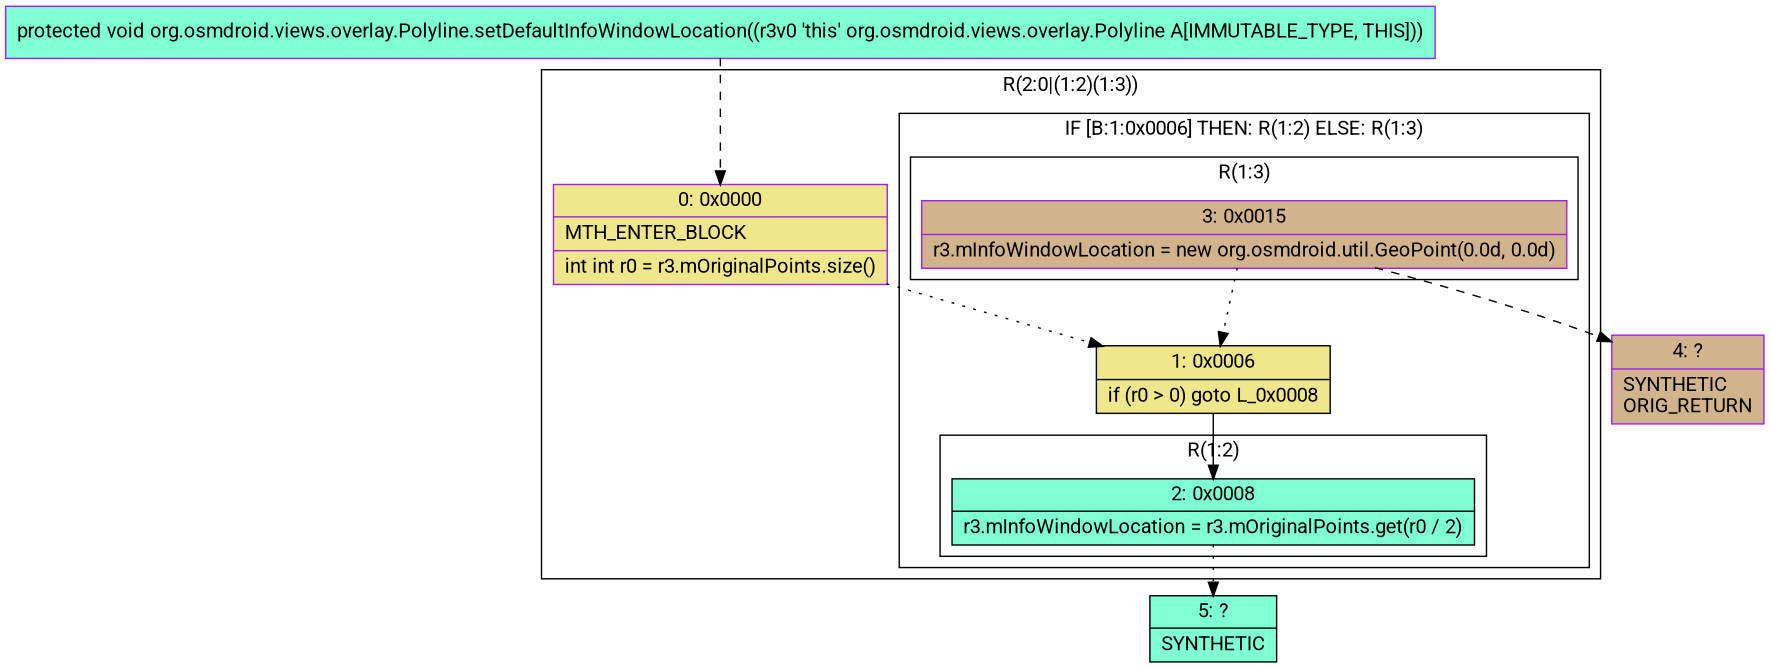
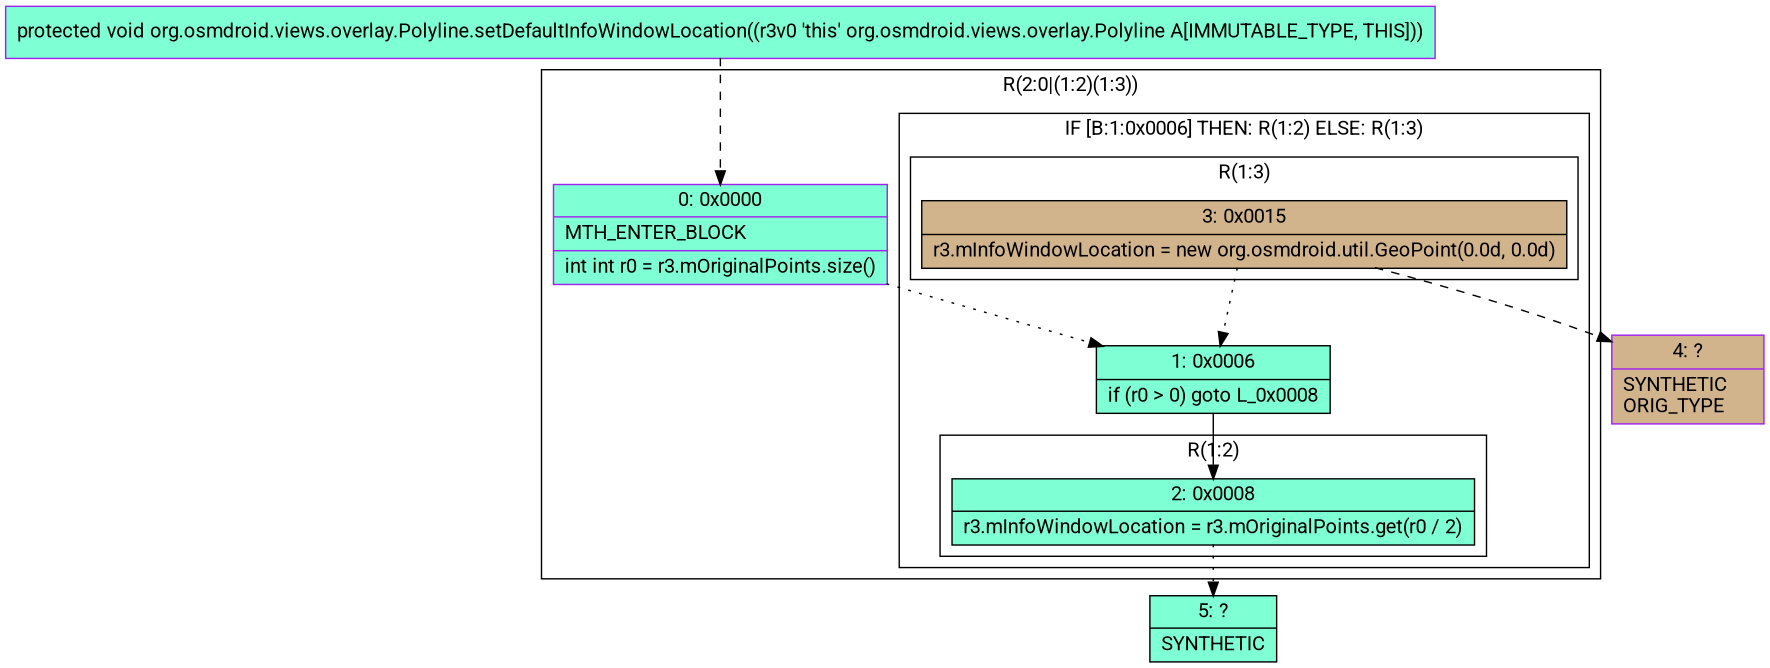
node "0: 0x0000": fillcolor khaki -> aquamarine
node "3: 0x0015": color purple -> black
node "1: 0x0006": fillcolor khaki -> aquamarine
node "4: ?": text "ORIG_RETURN" -> "ORIG_TYPE"
